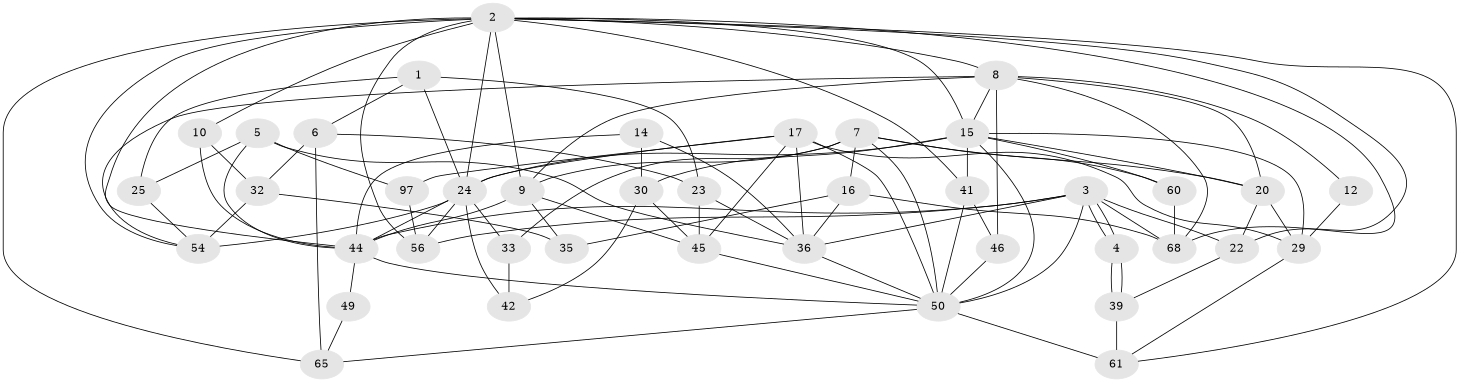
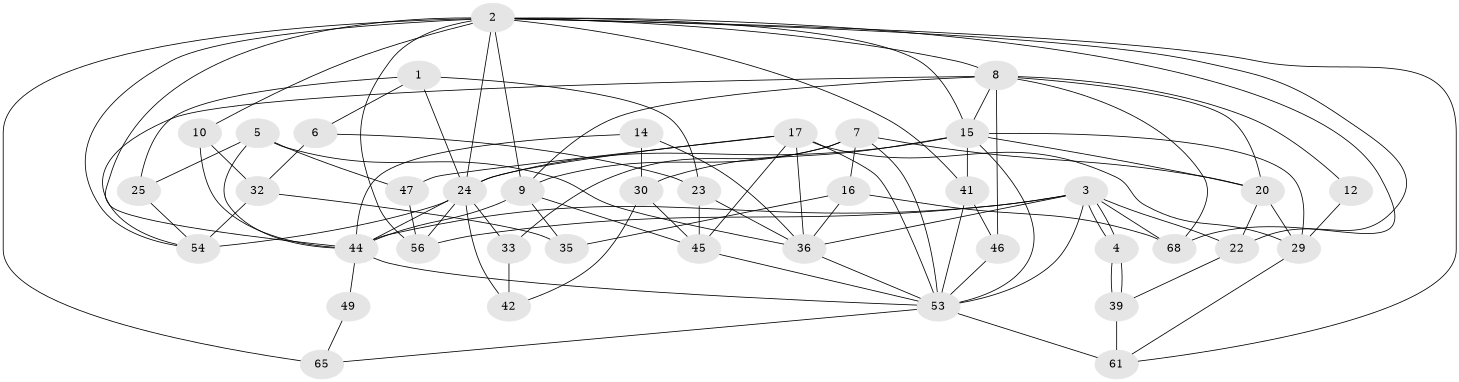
node "97": label "97" -> "47"
node "60": removed
edge "6" -- "65": removed
node "50": label "50" -> "53"
